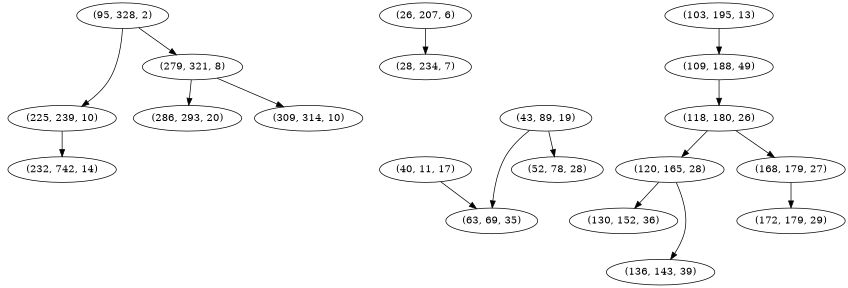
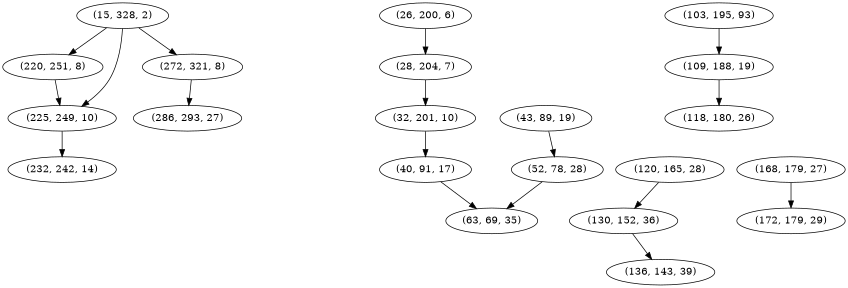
node "(95, 328, 2)": label "(95, 328, 2)" -> "(15, 328, 2)"
node "(26, 207, 6)": label "(26, 207, 6)" -> "(26, 200, 6)"
node "(103, 195, 13)": label "(103, 195, 13)" -> "(103, 195, 93)"
node "(220, 251, 8)": added
node "(279, 321, 8)": label "(279, 321, 8)" -> "(272, 321, 8)"
node "(28, 234, 7)": label "(28, 234, 7)" -> "(28, 204, 7)"
node "(109, 188, 49)": label "(109, 188, 49)" -> "(109, 188, 19)"
node "(225, 239, 10)": label "(225, 239, 10)" -> "(225, 249, 10)"
node "(286, 293, 20)": label "(286, 293, 20)" -> "(286, 293, 27)"
node "(309, 314, 10)": removed
node "(32, 201, 10)": added
edge "(118, 180, 26)" -> "(120, 165, 28)": removed
edge "(118, 180, 26)" -> "(168, 179, 27)": removed
edge "(43, 89, 19)" -> "(63, 69, 35)": now "(52, 78, 28)" -> "(63, 69, 35)"
node "(232, 742, 14)": label "(232, 742, 14)" -> "(232, 242, 14)"
node "(40, 11, 17)": label "(40, 11, 17)" -> "(40, 91, 17)"
edge "(120, 165, 28)" -> "(136, 143, 39)": now "(130, 152, 36)" -> "(136, 143, 39)"
